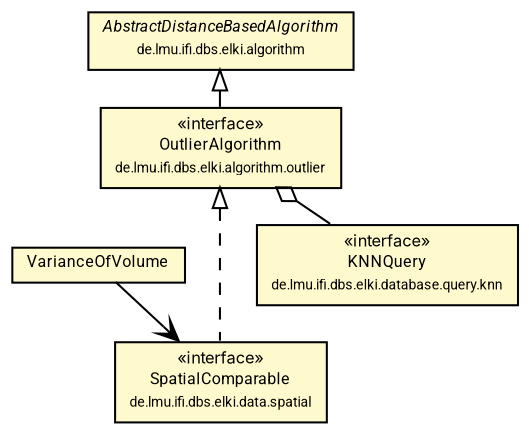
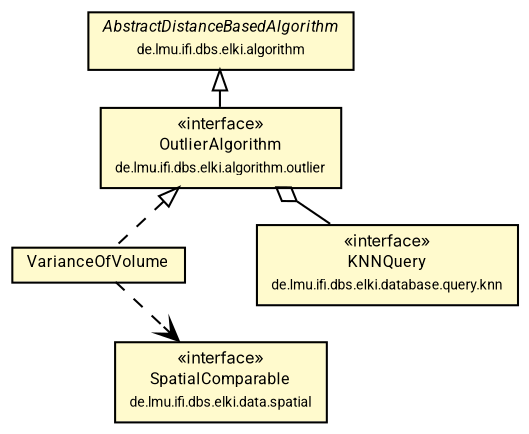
edge "SpatialComparable" -> "OutlierAlgorithm": now "VarianceOfVolume" -> "OutlierAlgorithm"
edge "VarianceOfVolume" -> "SpatialComparable": style solid -> dashed
